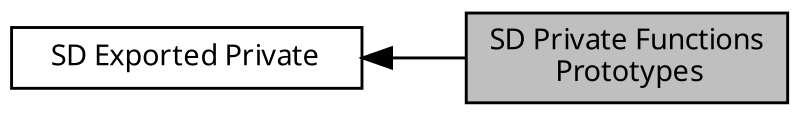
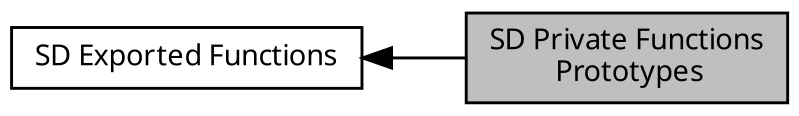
node "SD Exported Private": label "SD Exported Private" -> "SD Exported Functions"
